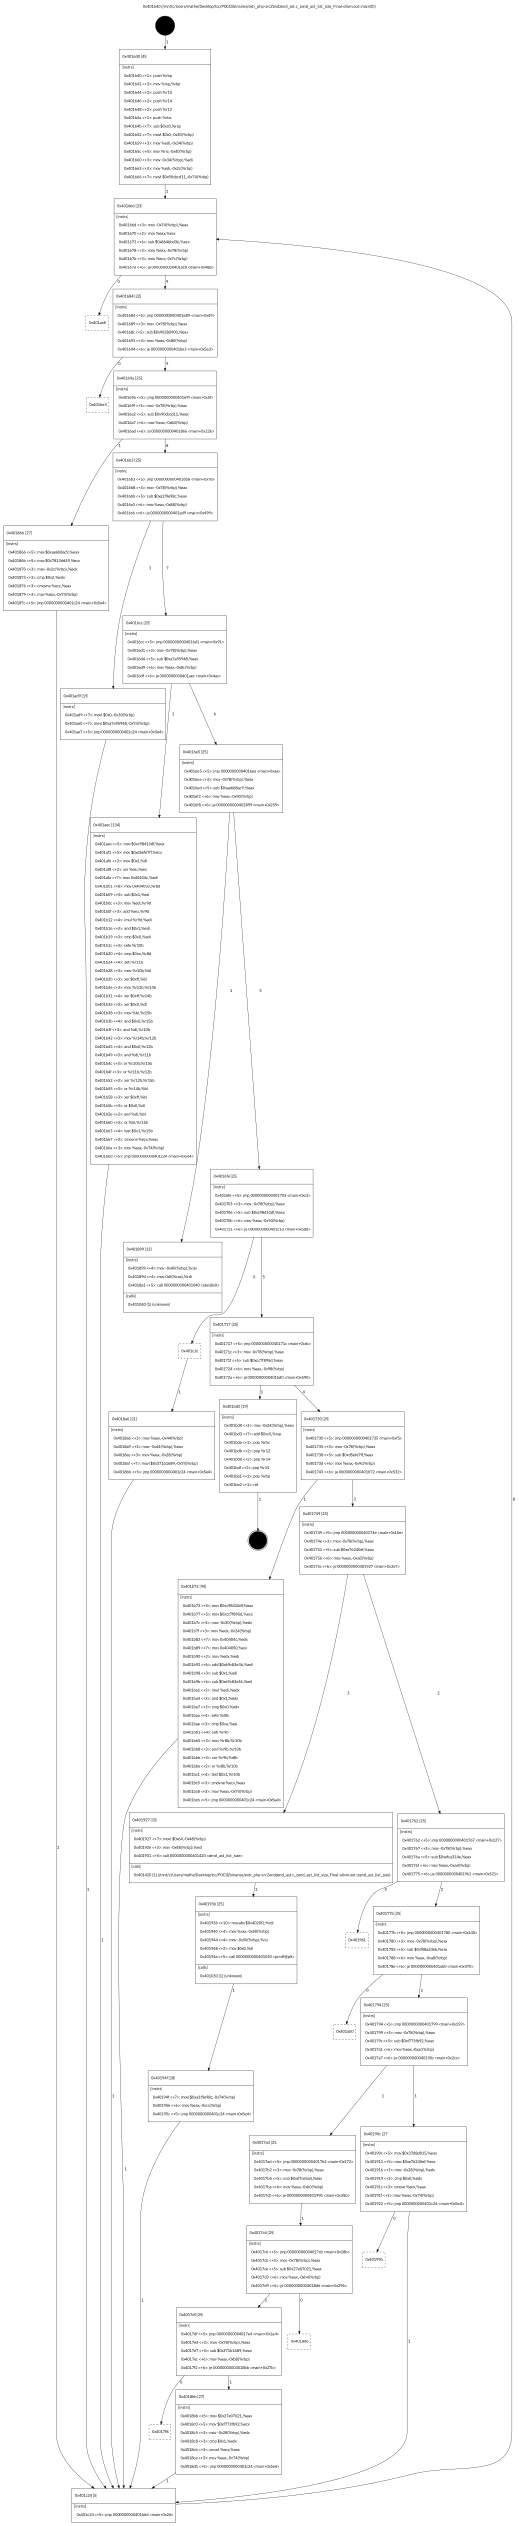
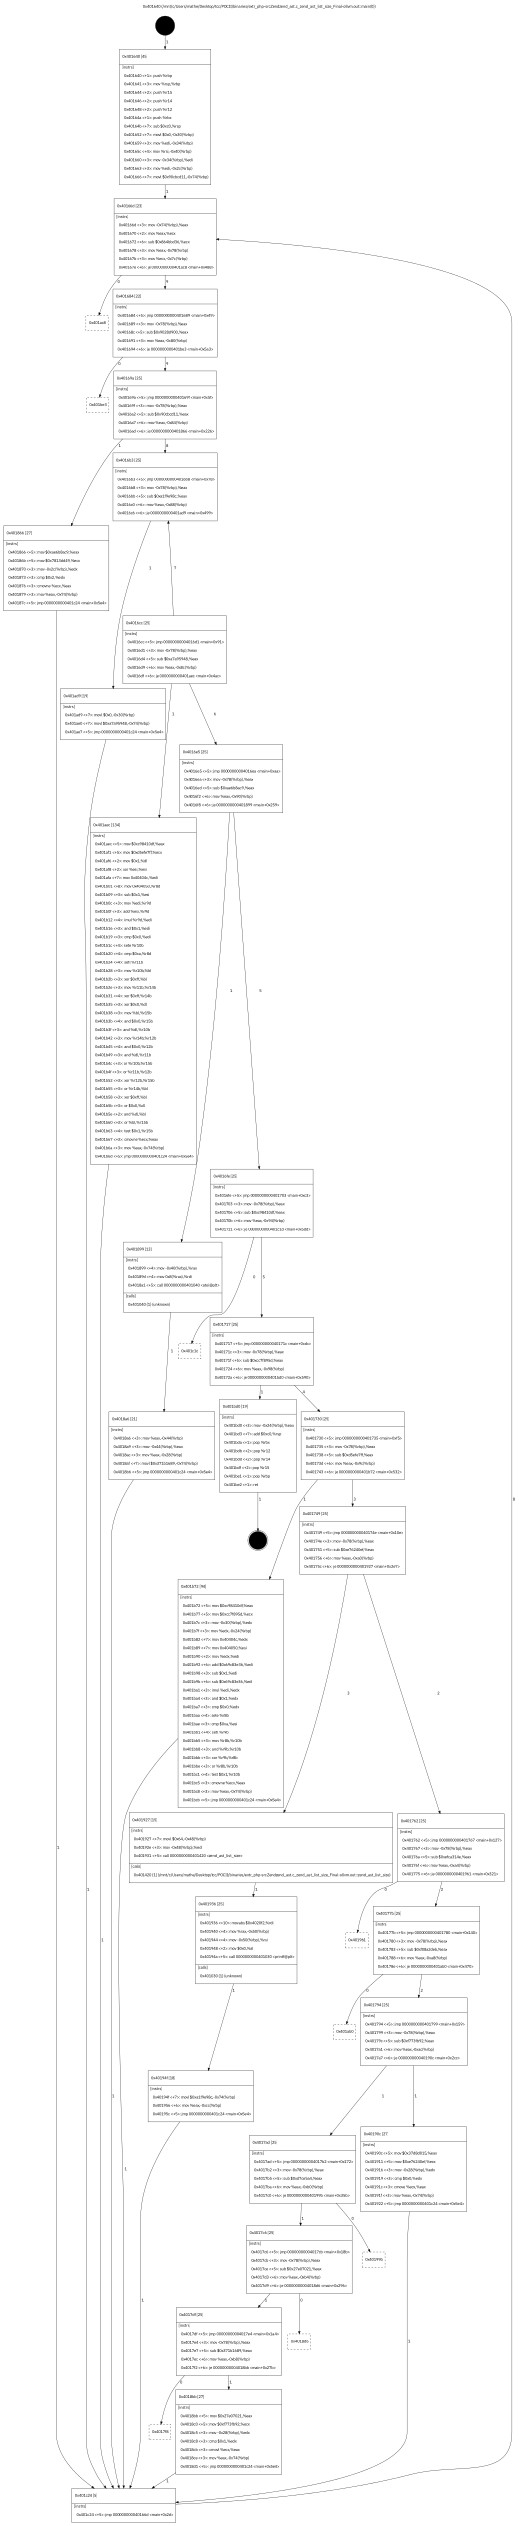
edge "0x4016b3 [25]" -> "0x4016cc [25]": reversed
edge "0x401c1d" -> "0x4018a6 [21]": now "0x401899 [13]" -> "0x4018a6 [21]"
edge "0x40190c [27]" -> "0x40199b": now "0x4017ad [25]" -> "0x40199b"
